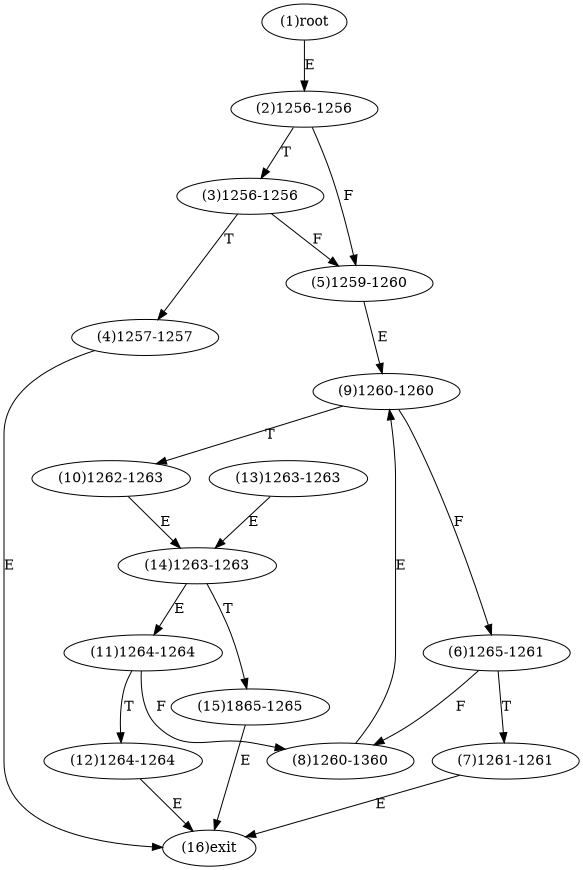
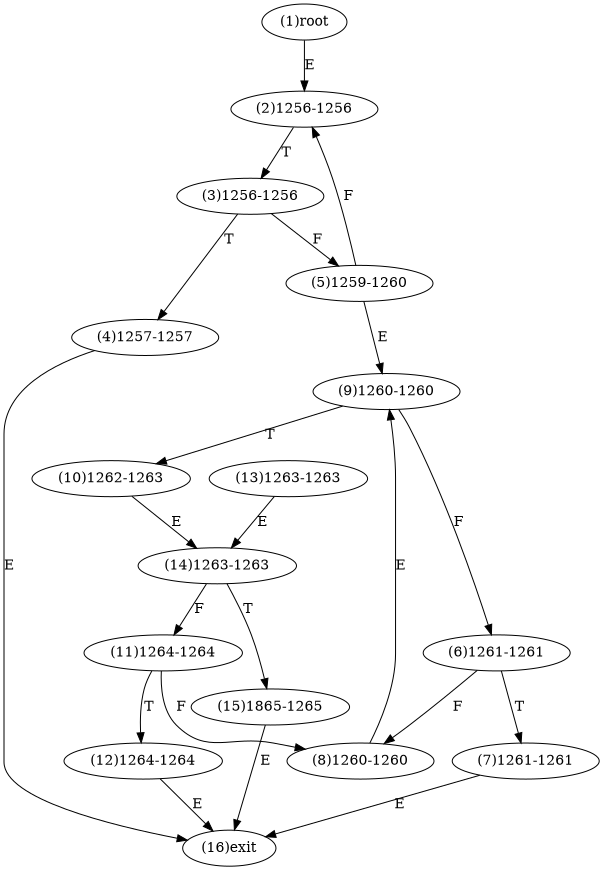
edge "(2)1256-1256" -> "(5)1259-1260": reversed
edge "(14)1263-1263" -> "(11)1264-1264": label "E" -> "F"
node "(6)1265-1261": label "(6)1265-1261" -> "(6)1261-1261"
node "(8)1260-1360": label "(8)1260-1360" -> "(8)1260-1260"
